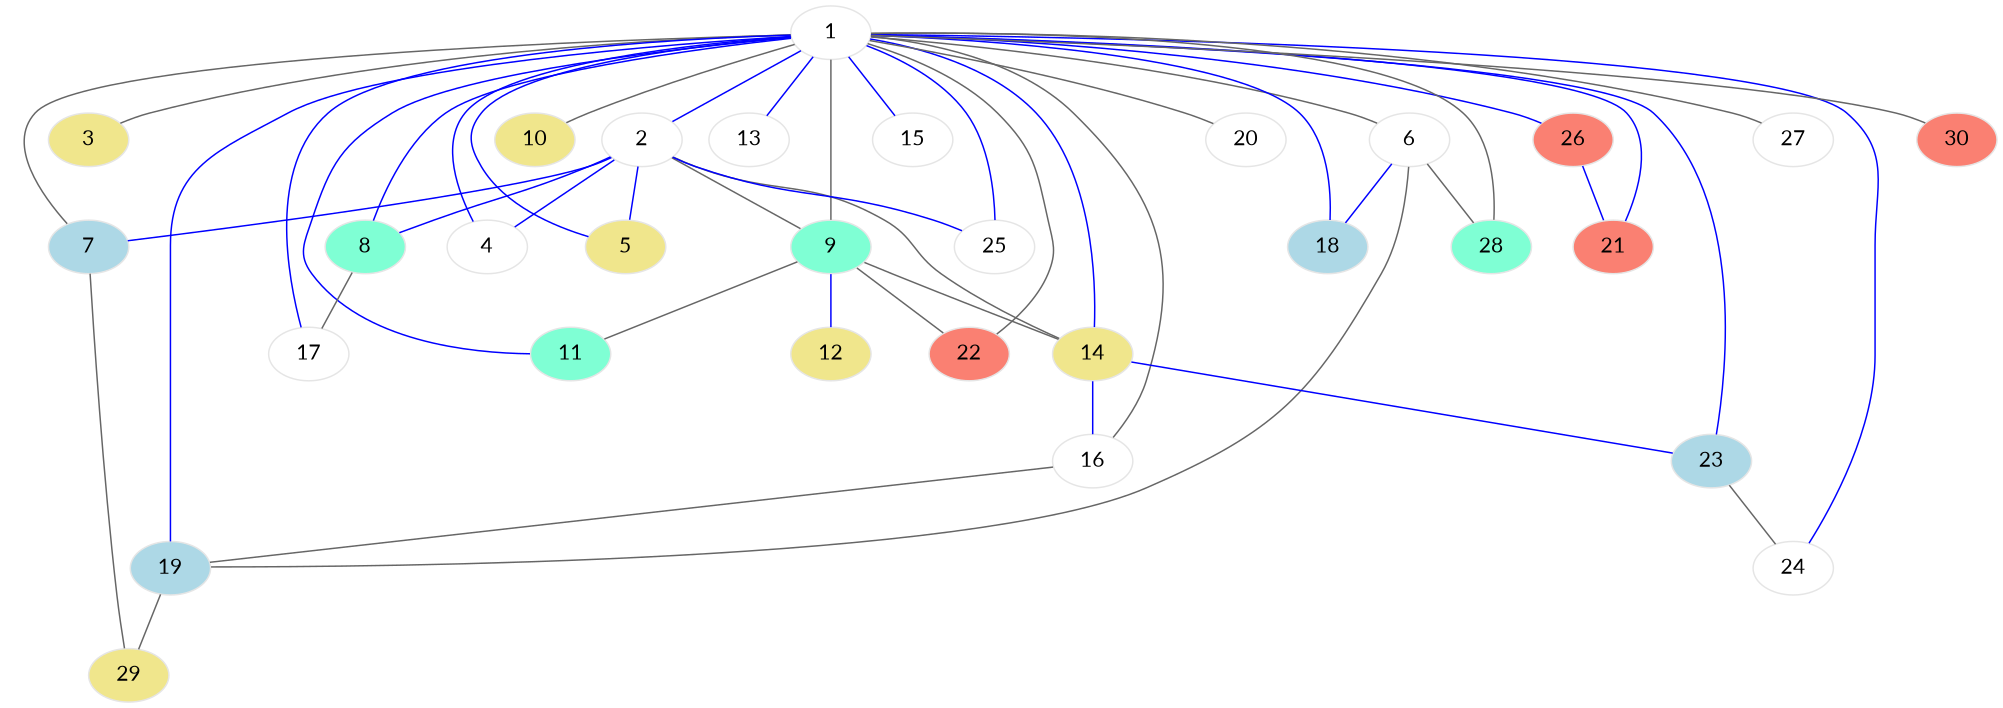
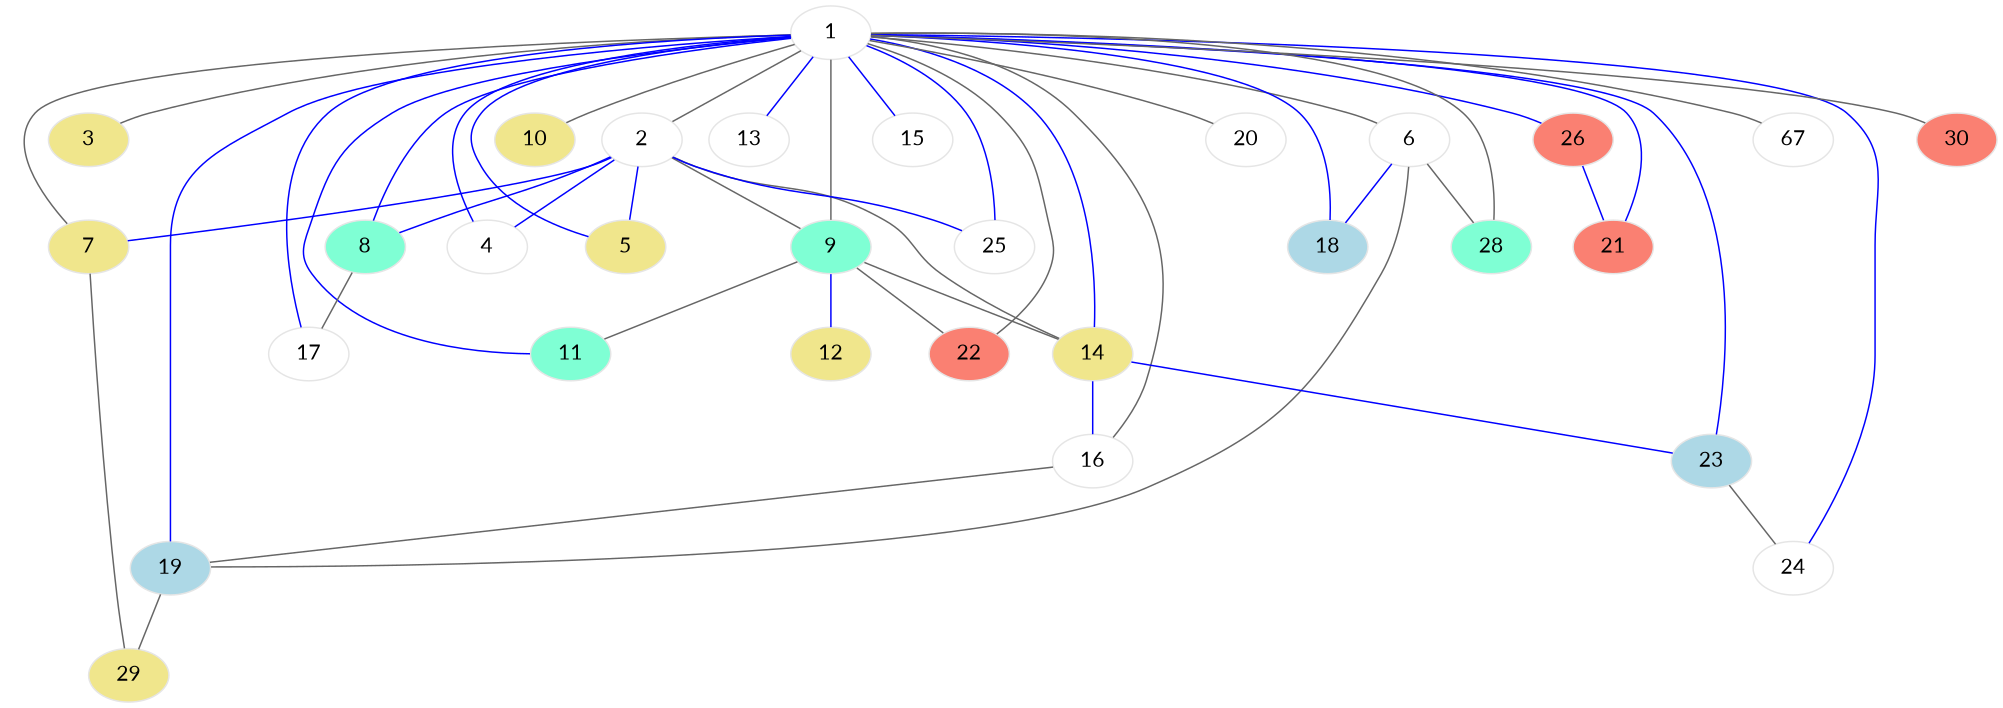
edge "1" -- "2": color blue -> gray40
node "27": label "27" -> "67"
node "7": fillcolor lightblue -> khaki
